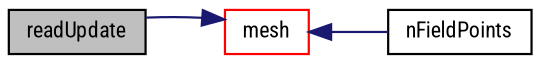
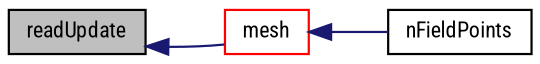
edge "readUpdate" -> "mesh": reversed
